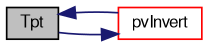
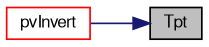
edge "Tpt" -> "pvInvert": removed
